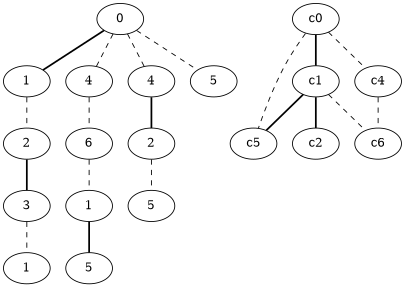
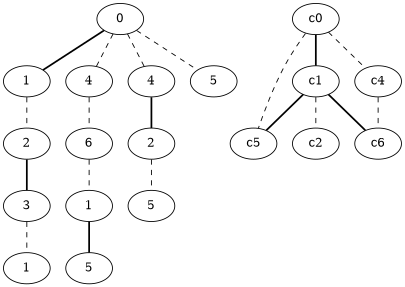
edge "c1" -- "c6": style dashed -> bold
edge "c1" -- "c2": style bold -> dashed
